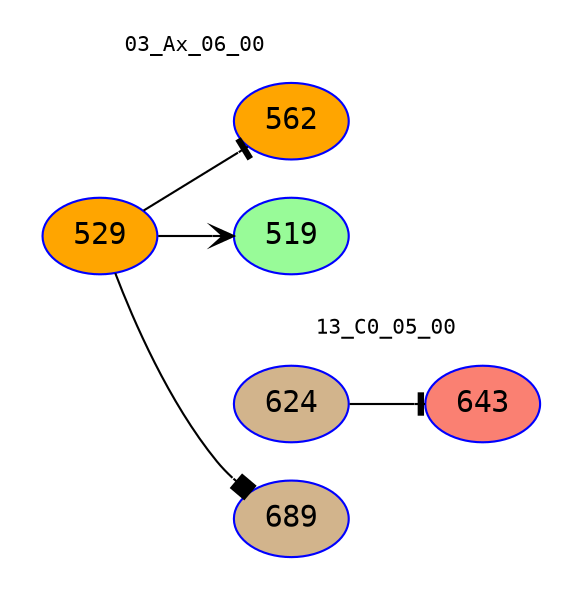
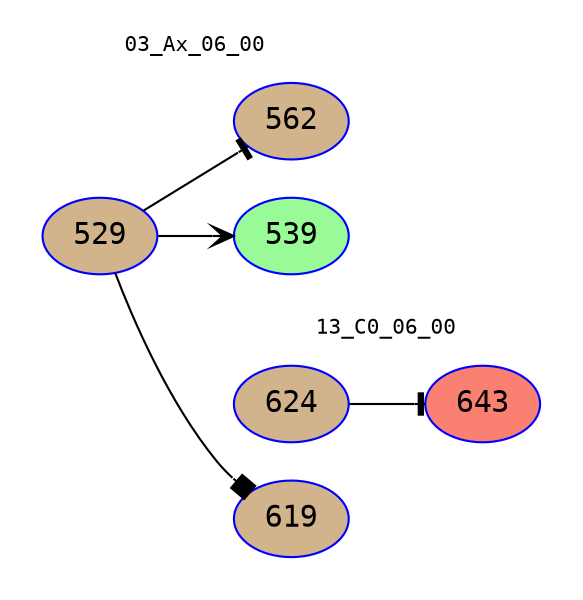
node "562": fillcolor orange -> tan
node "529": fillcolor orange -> tan
node "519": label "519" -> "539"
cluster "13_C0_05_00": label "13_C0_05_00" -> "13_C0_06_00"
node "689": label "689" -> "619"
